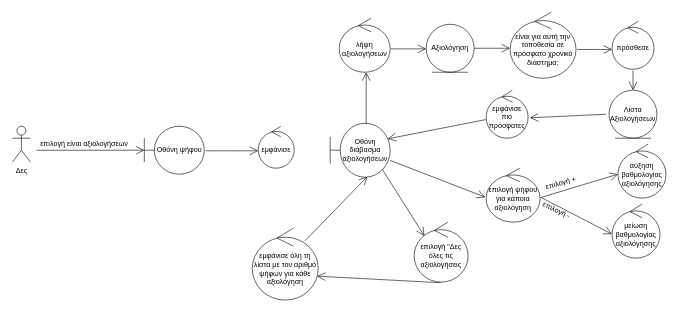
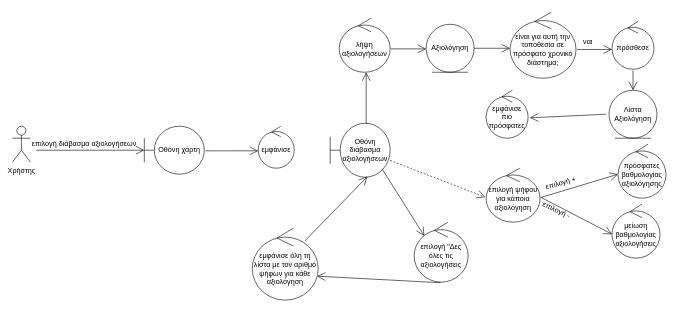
node "ναι": added
node "Λίστα Αξιολογήσεων": label "Λίστα Αξιολογήσεων" -> "Λίστα Αξιολόγηση"
edge "εμφάνισε πιο πρόσφατες" -> "Οθόνη διάβασμα αξιολογήσεων": removed
node "επιλογή είναι αξιολογήσεων": label "επιλογή είναι αξιολογήσεων" -> "επιλογή διάβασμα αξιολογήσεων"
node "Οθόνη ψήφου": label "Οθόνη ψήφου" -> "Οθόνη χάρτη"
node "Δες": label "Δες" -> "Χρήστης"
node "αύξηση βαθμολογίας αξιολόγησης": label "αύξηση βαθμολογίας αξιολόγησης" -> "πρόσφατες βαθμολογίας αξιολόγησης"
edge "Οθόνη διάβασμα αξιολογήσεων" -> "επιλογή ψήφου για κάποια αξιολόγηση": style solid -> dashed
node "μείωση βαθμολογίας αξιολόγησης": label "μείωση βαθμολογίας αξιολόγησης" -> "μείωση βαθμολογίας αξιολογήσεις"
